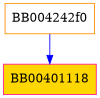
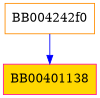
node "BB00401118": label "BB00401118" -> "BB00401138"
